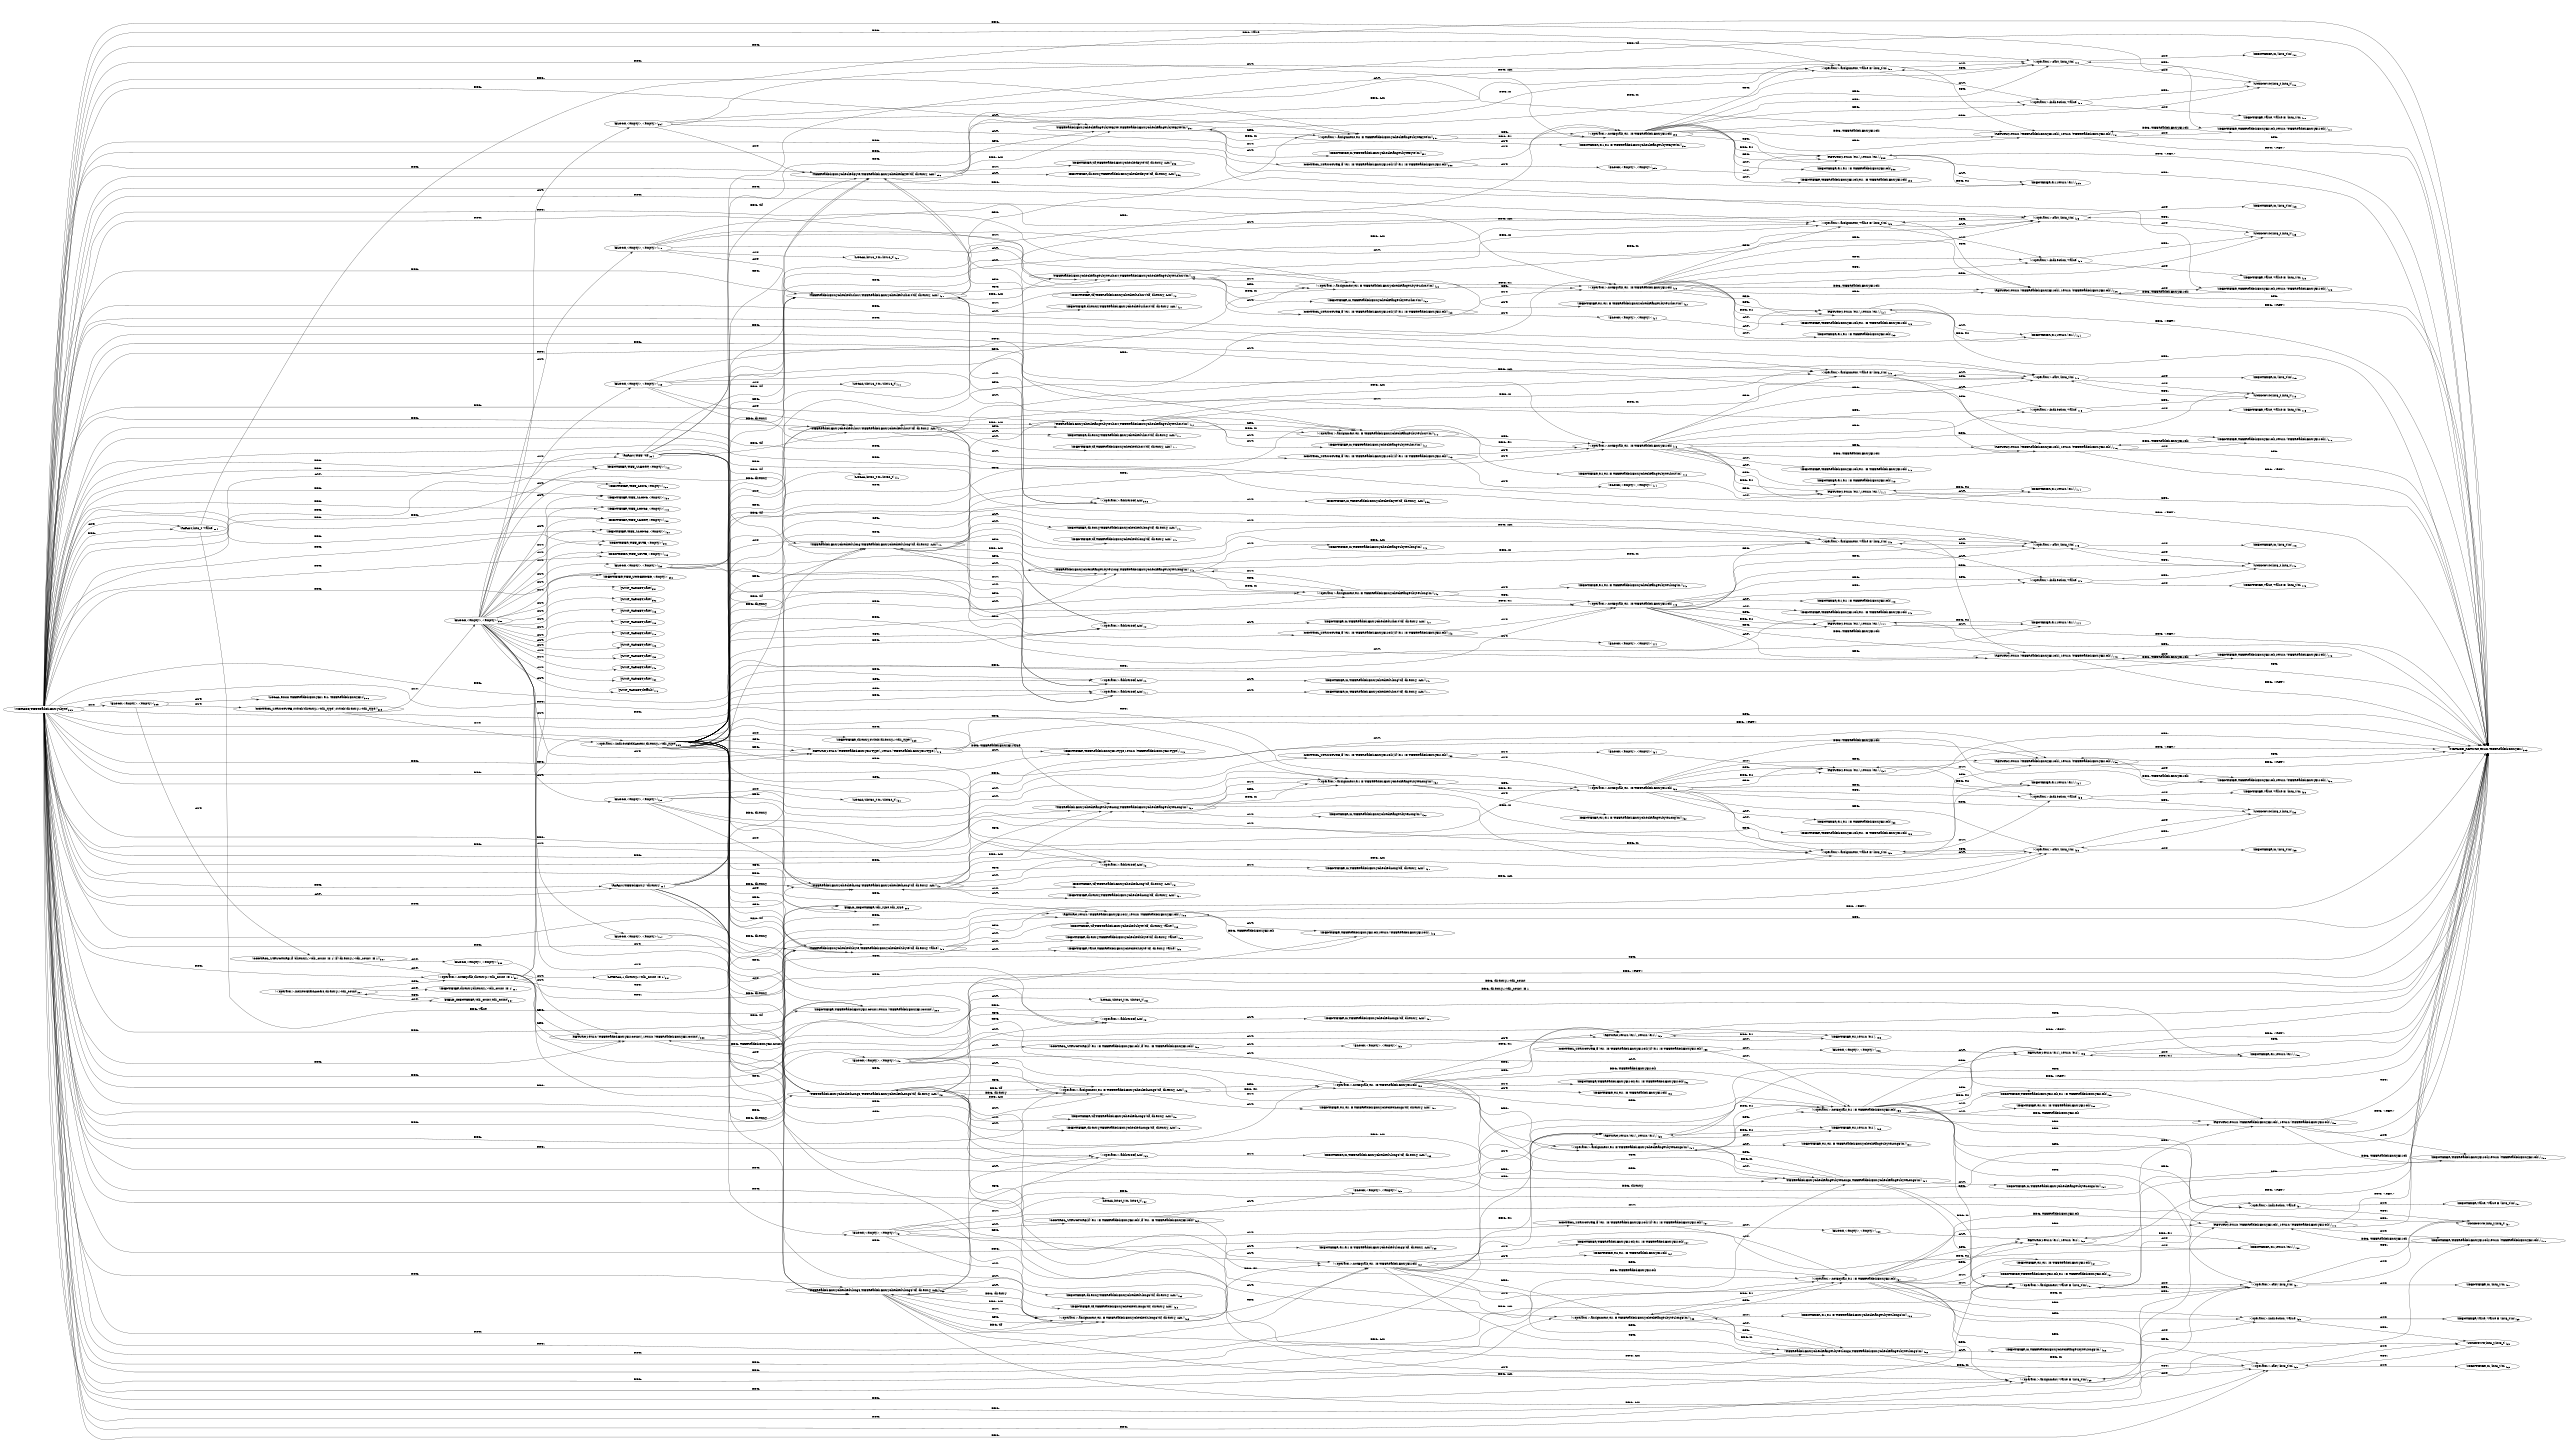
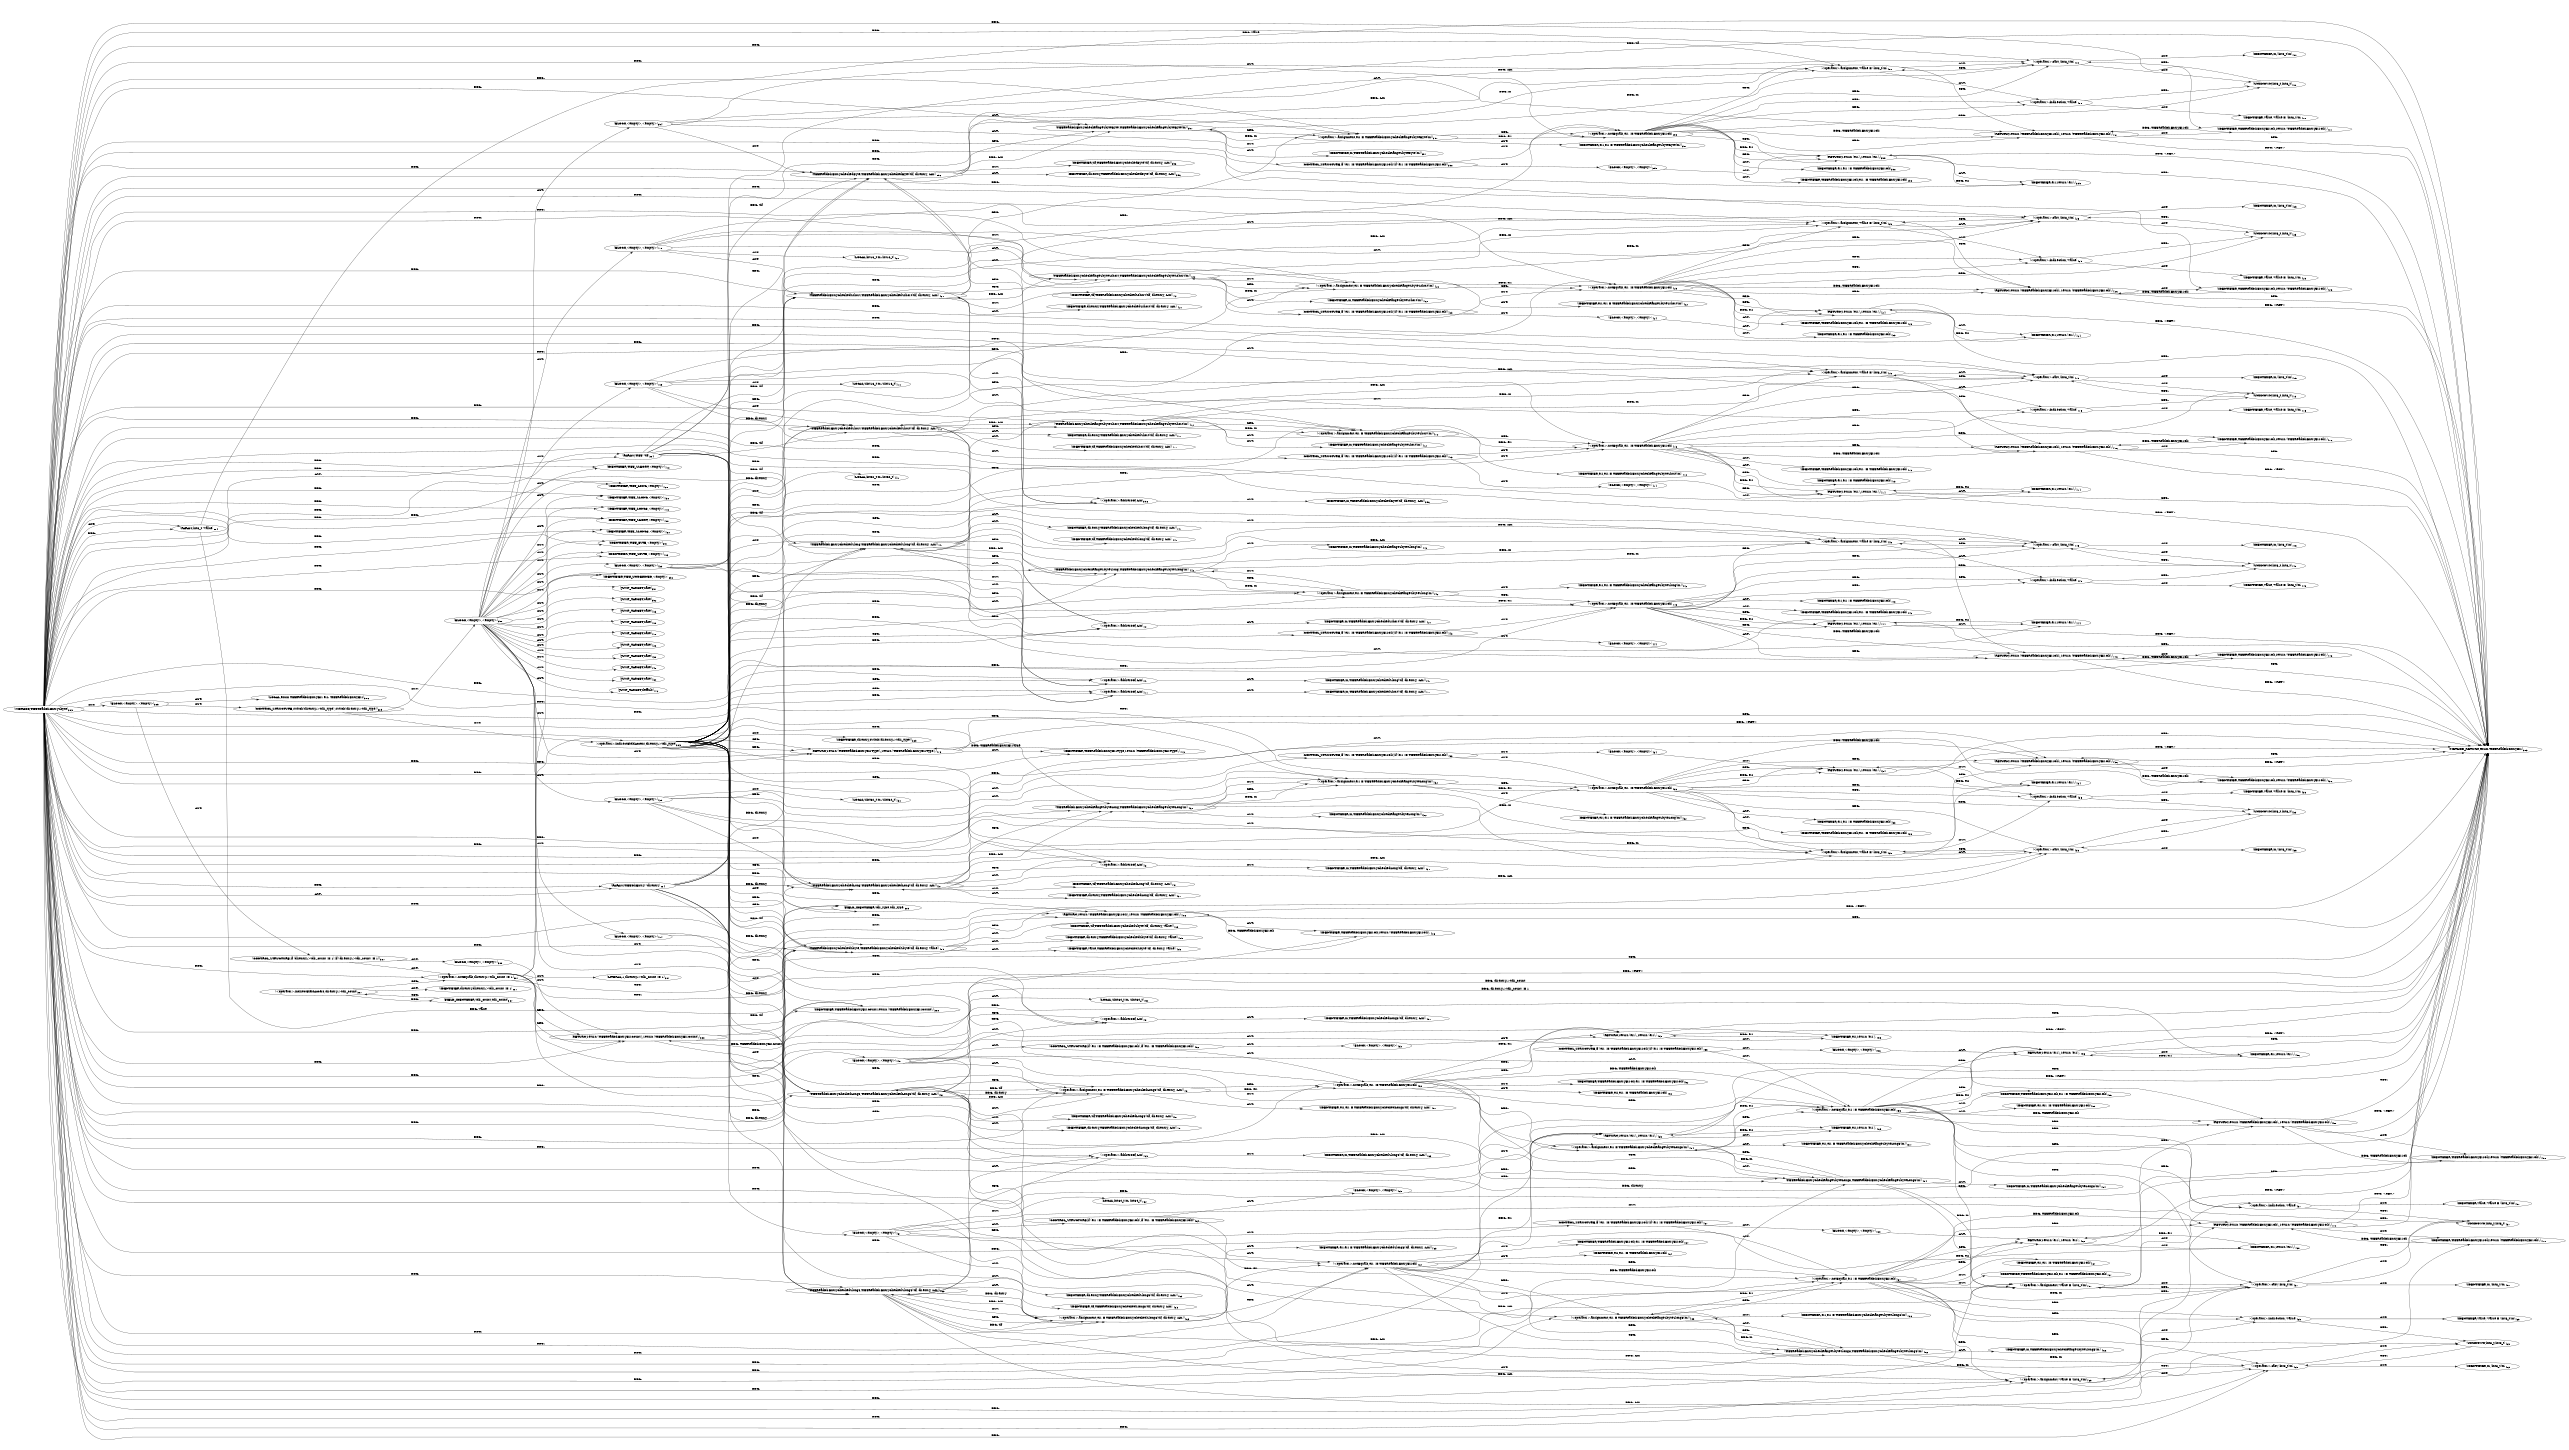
edge "(<operator>.indirectFieldAccess,direntry->tdir_count)" -> "(FIELD_IDENTIFIER,tdir_count,tdir_count)": label "AST: " -> "DDG: "
